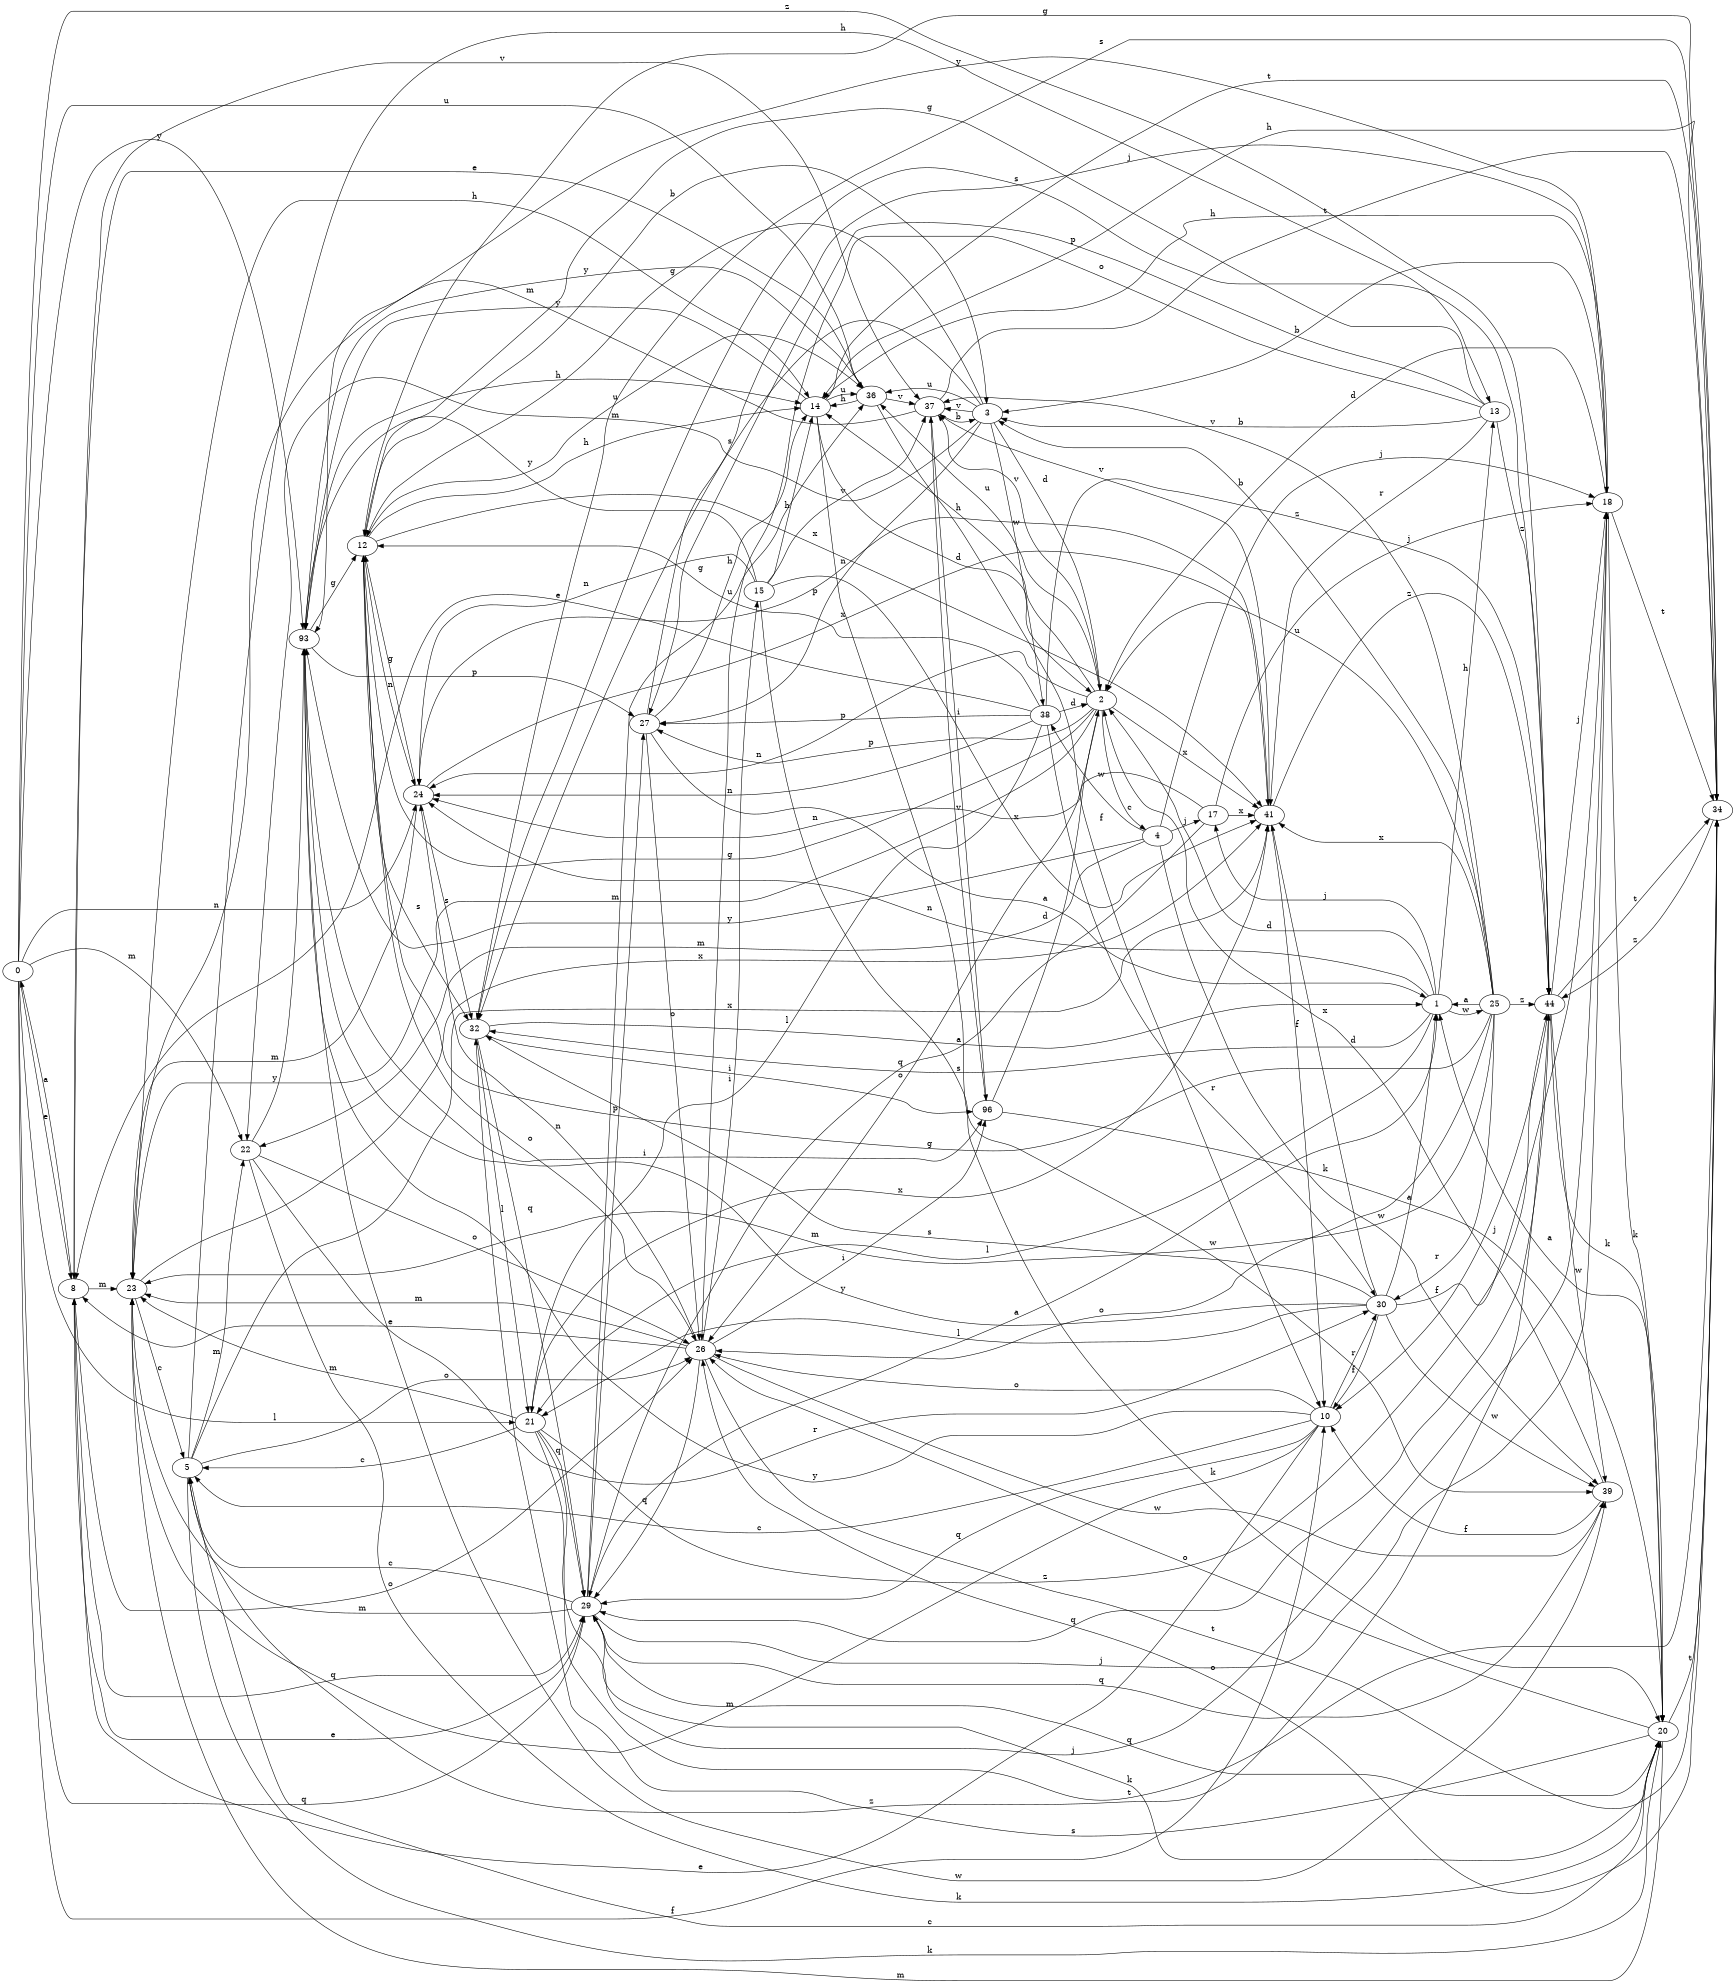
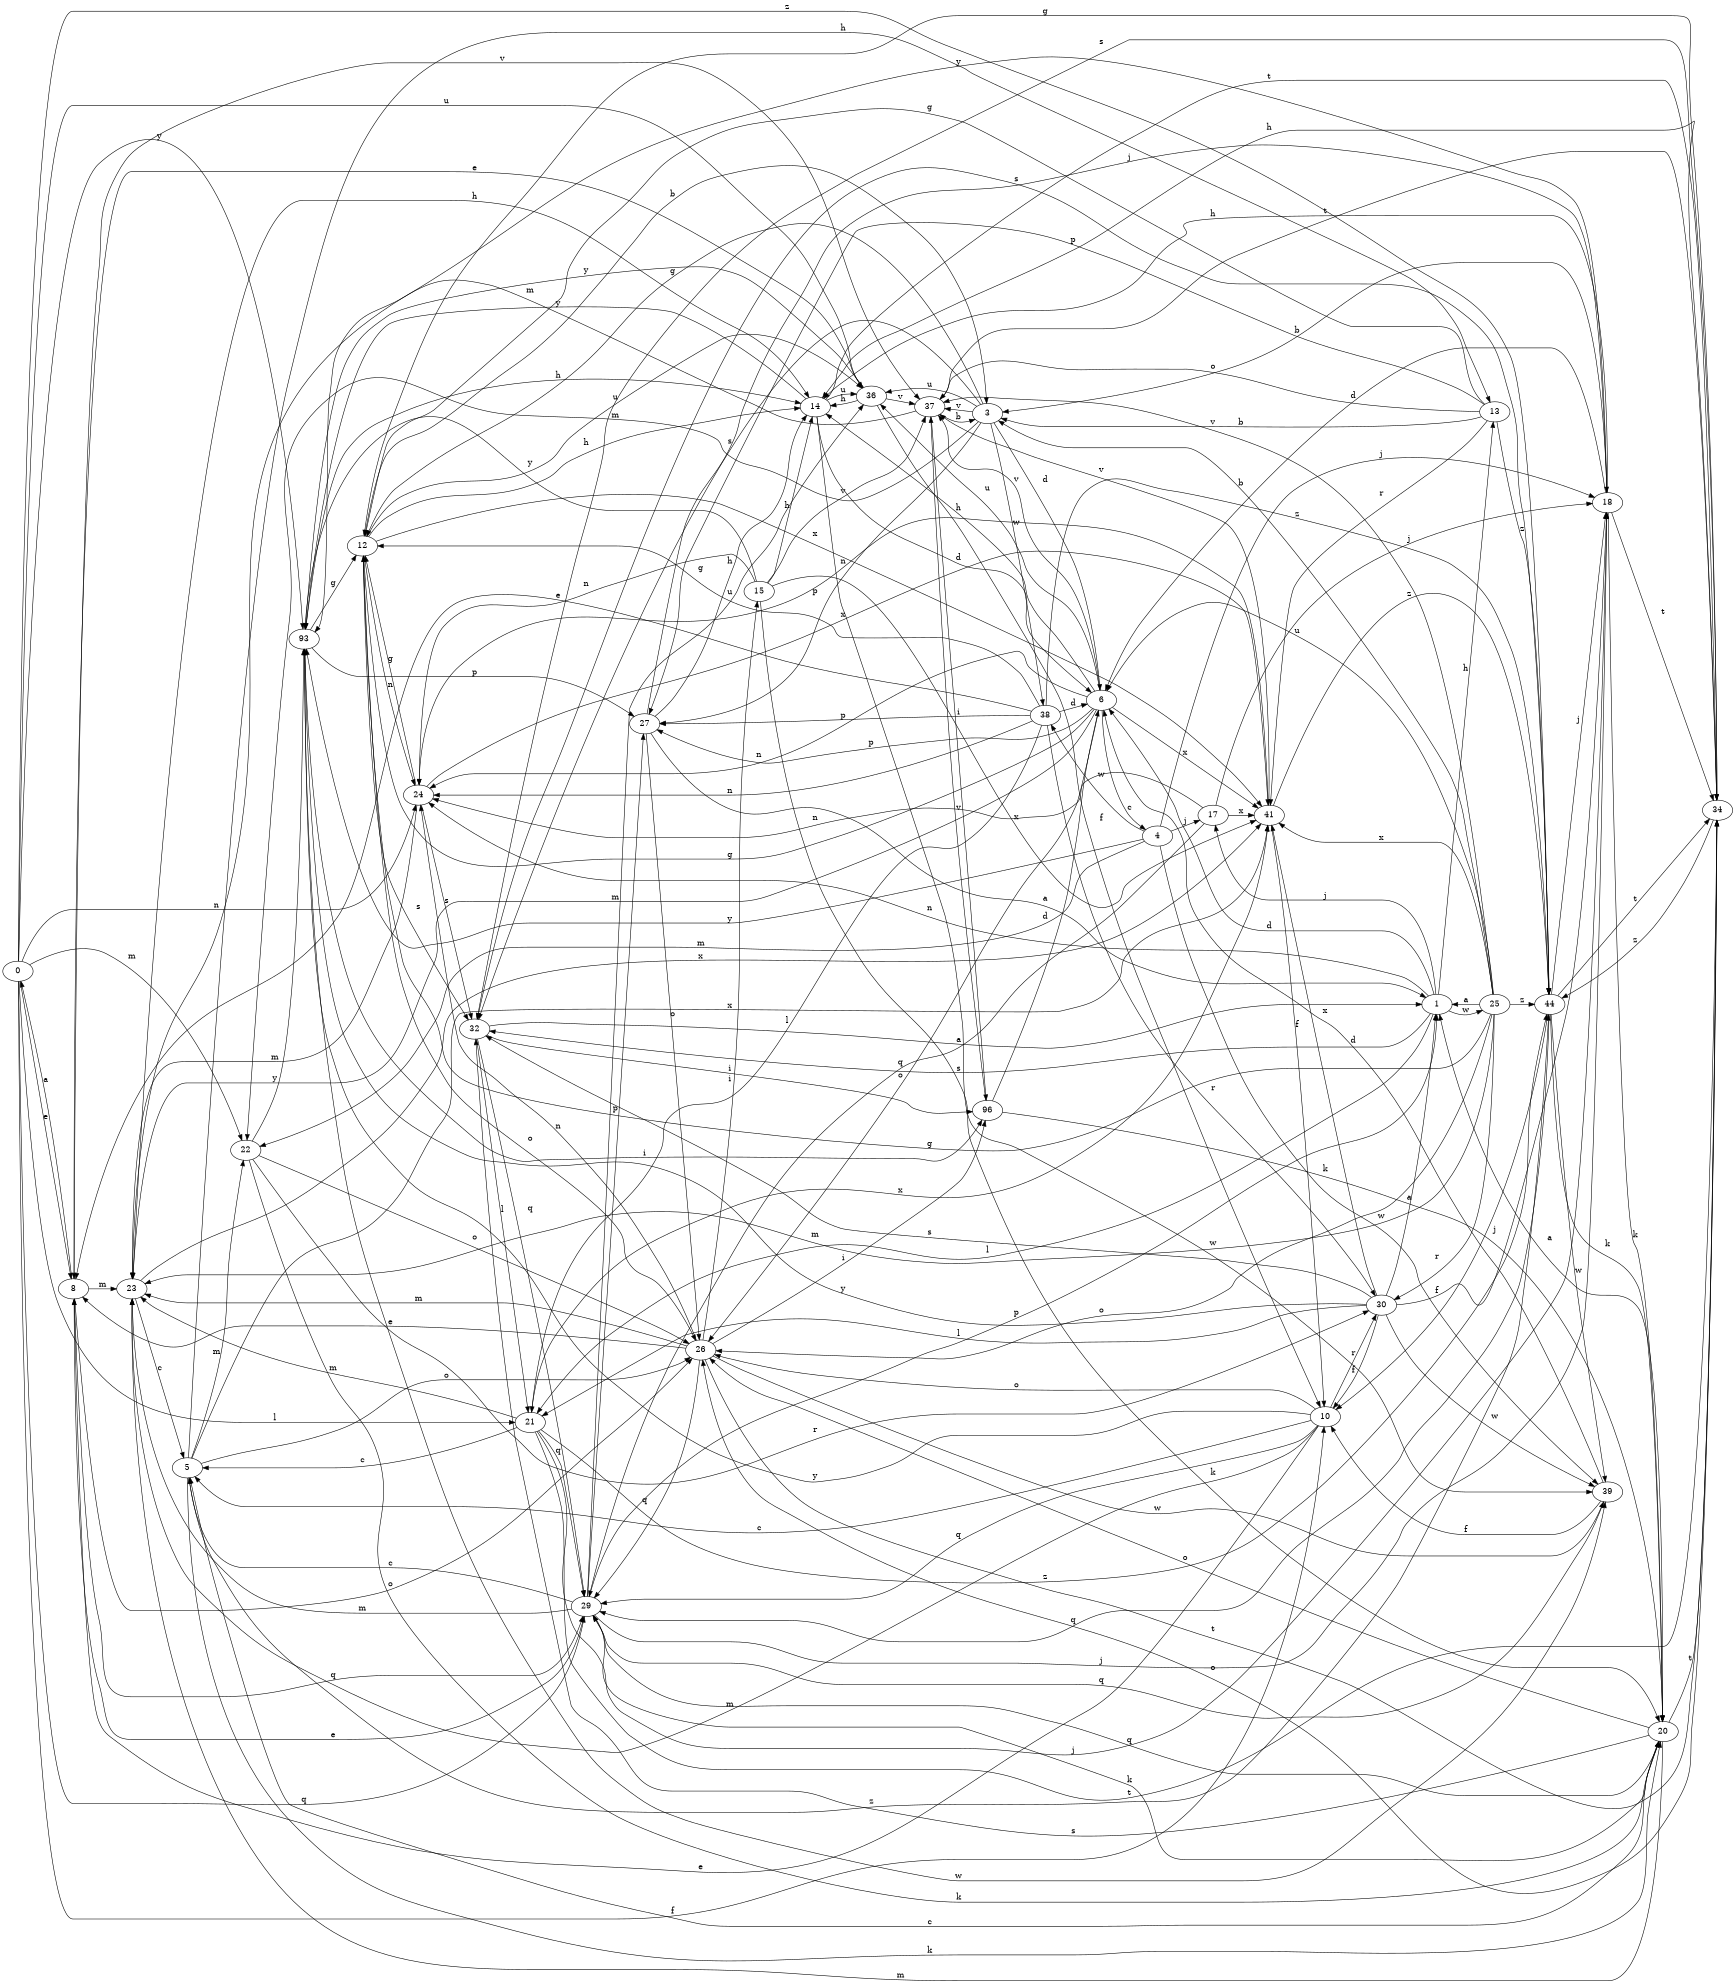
edge "13" -> "26": now "13" -> "37"
node "2": label "2" -> "6"
edge "29" -> "1": label "a" -> "p"
